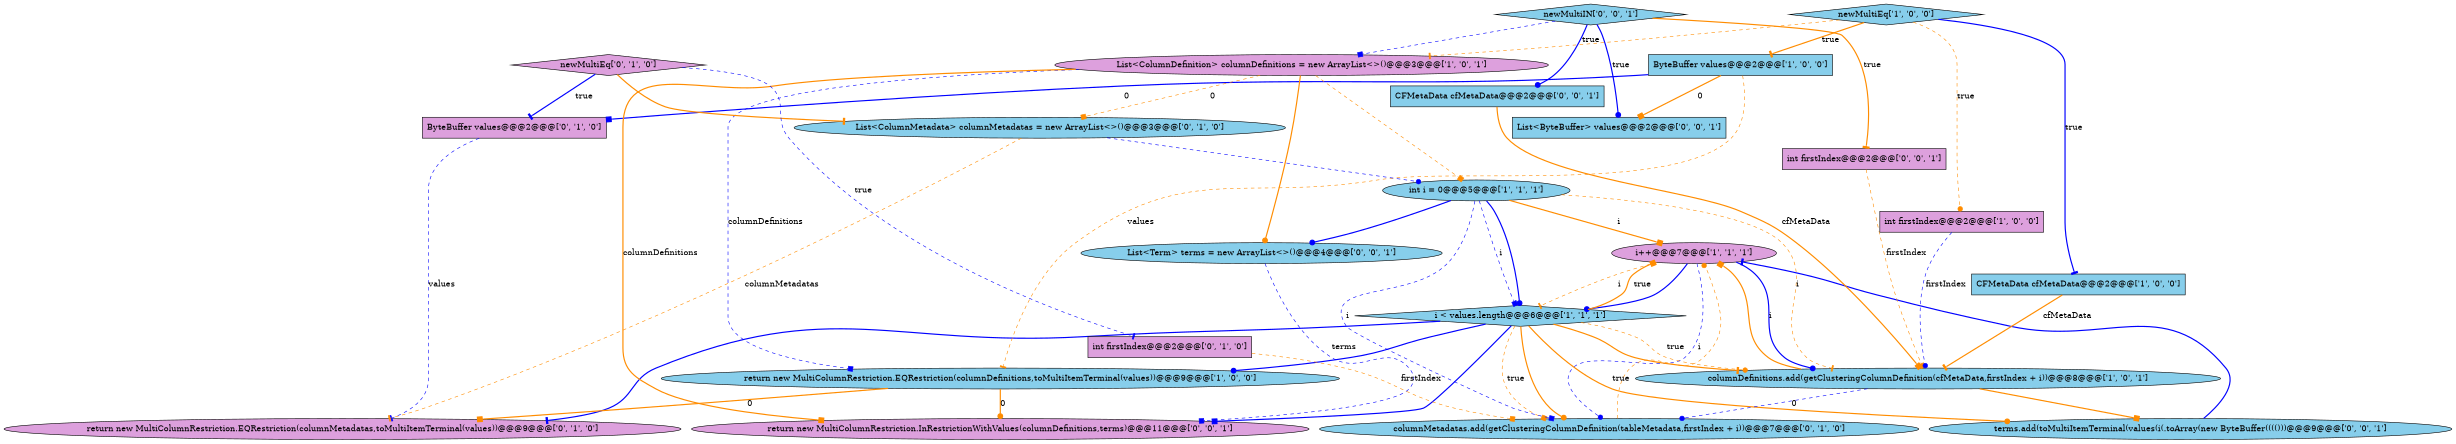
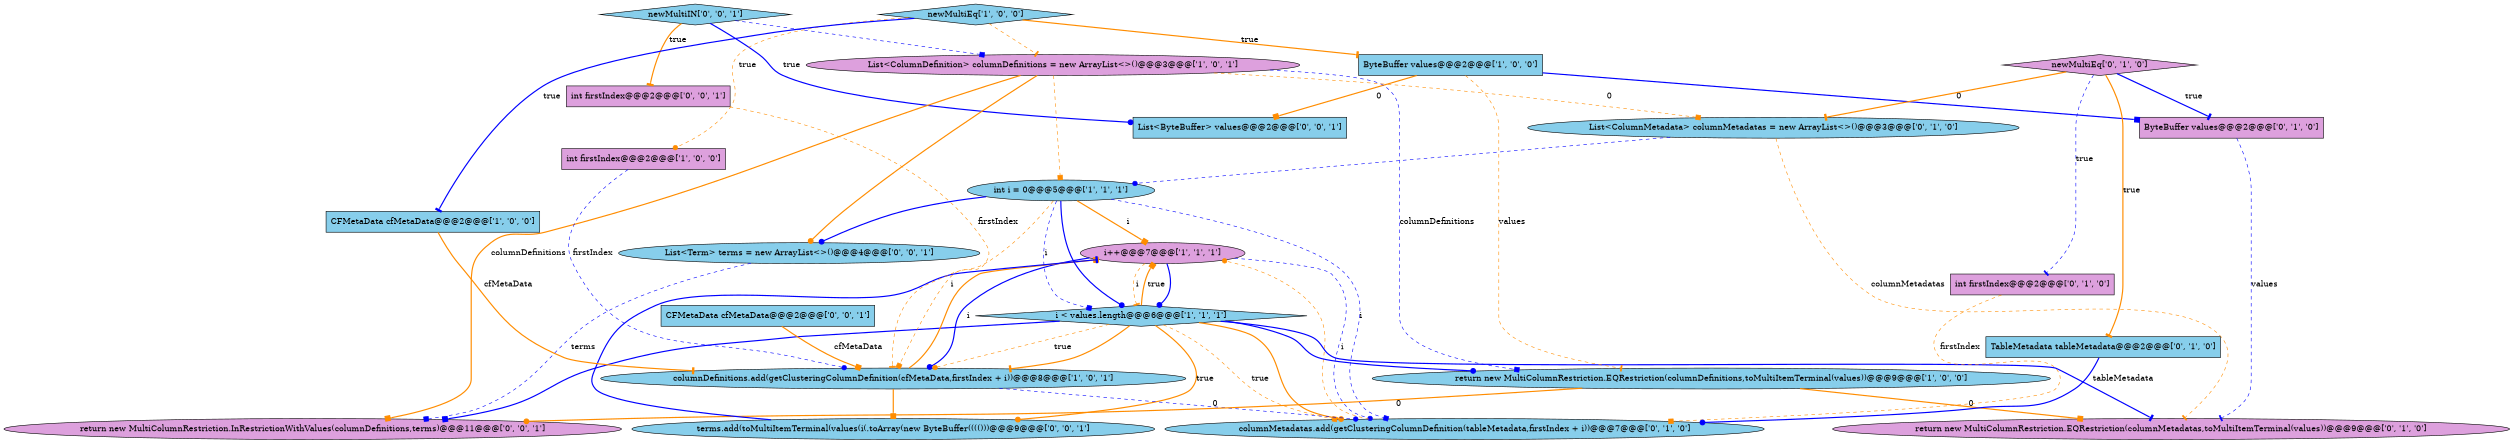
edge "newMultiIN['0', '0', '1']" -> "CFMetaData cfMetaData@@@2@@@['0', '0', '1']": removed, label "true"
node "TableMetadata tableMetadata@@@2@@@['0', '1', '0']": added
